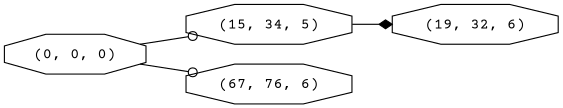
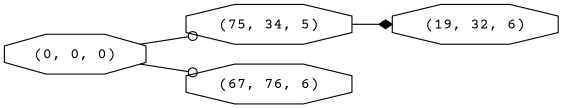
node "(15, 34, 5)": label "(15, 34, 5)" -> "(75, 34, 5)"
